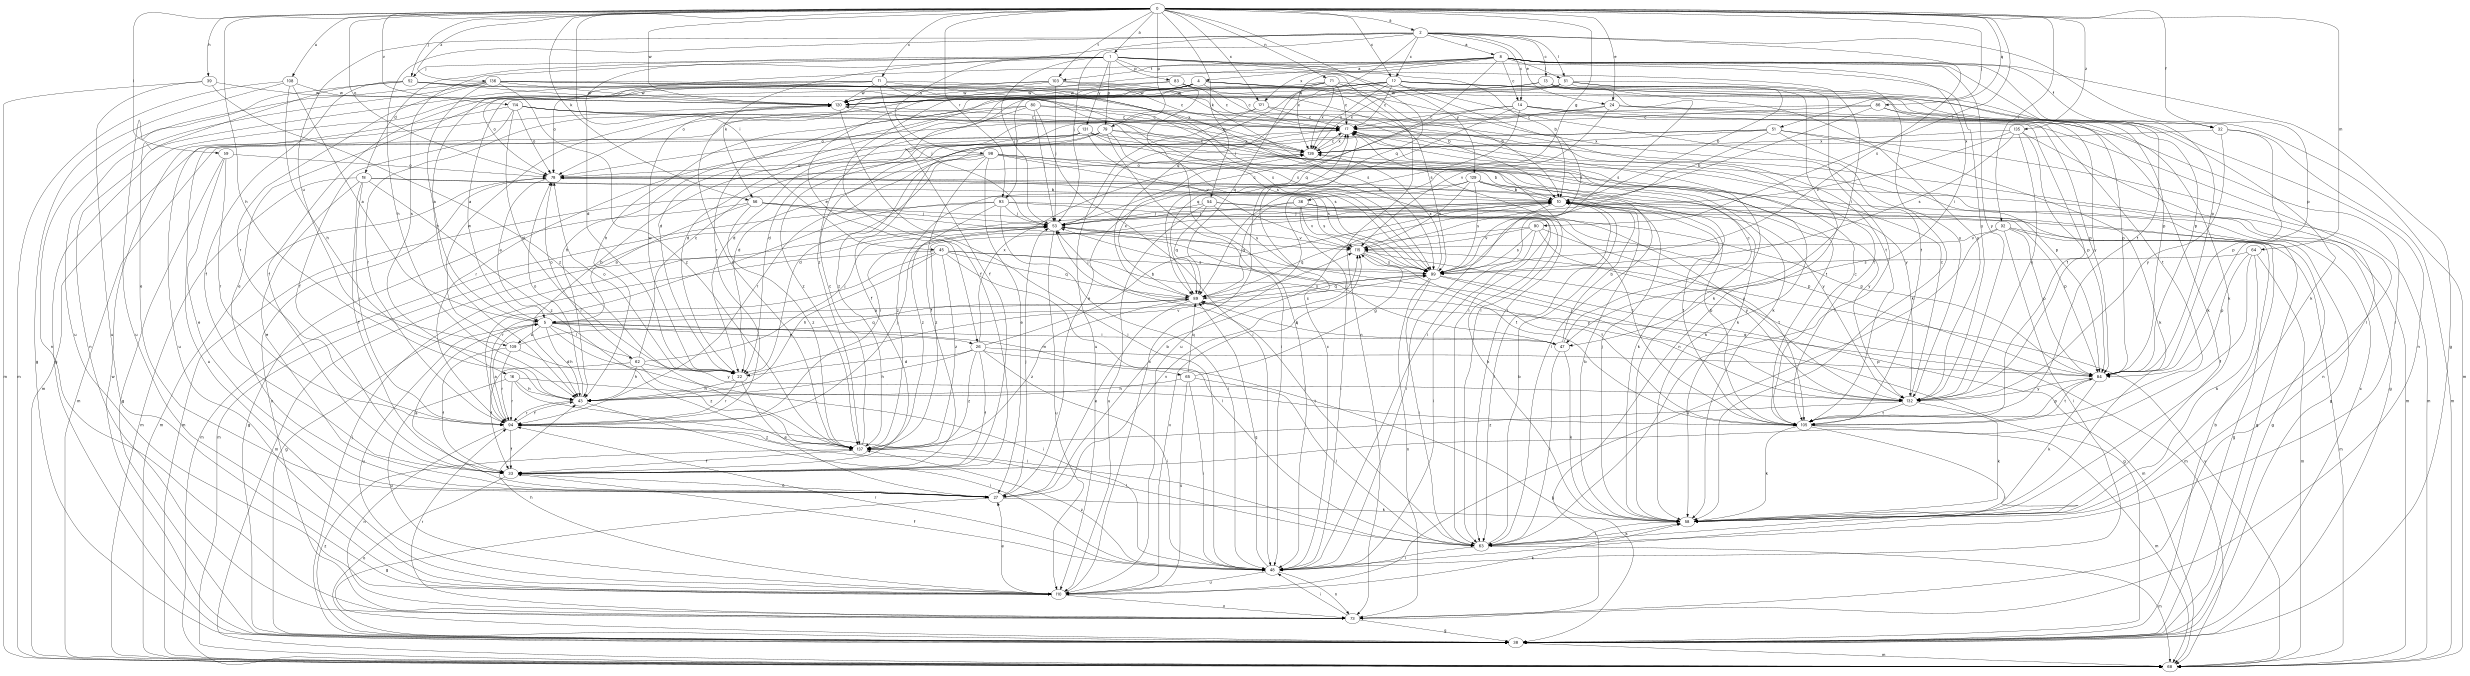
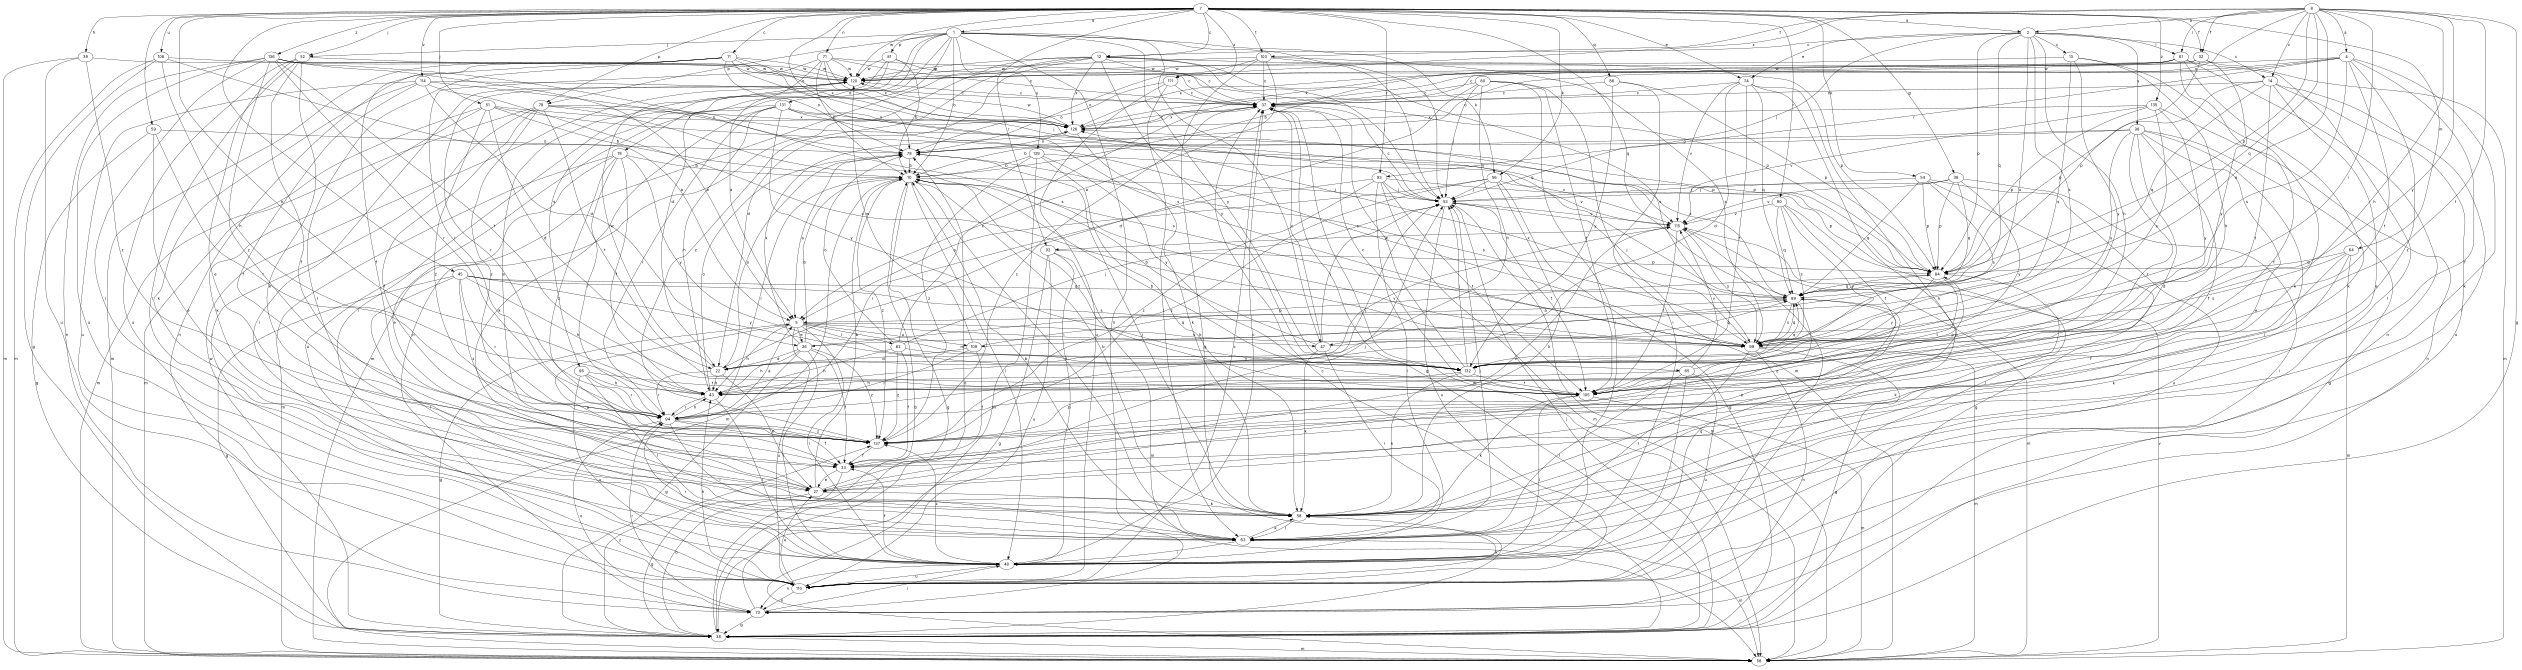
node "0": label "0" -> "7"
edge "2" -> "8": reversed
edge "32" -> "120": added, label "w"
node "83": label "83" -> "81"
node "17": label "17" -> "37"
edge "79" -> "84": added, label "p"
edge "86" -> "22": removed, label "d"
edge "24" -> "89": added, label "q"
edge "103" -> "5": added, label "a"
edge "129" -> "99": now "131" -> "99"
edge "98" -> "22": now "98" -> "137"
edge "92" -> "115": reversed
edge "114" -> "22": now "114" -> "26"
edge "65" -> "115": label "g" -> "v"
edge "18" -> "33": now "18" -> "43"
node "16": label "16" -> "96"
edge "94" -> "43": label "f" -> "h"
edge "5" -> "38": added, label "g"
edge "24" -> "110": added, label "u"
edge "78" -> "68": now "11" -> "68"
